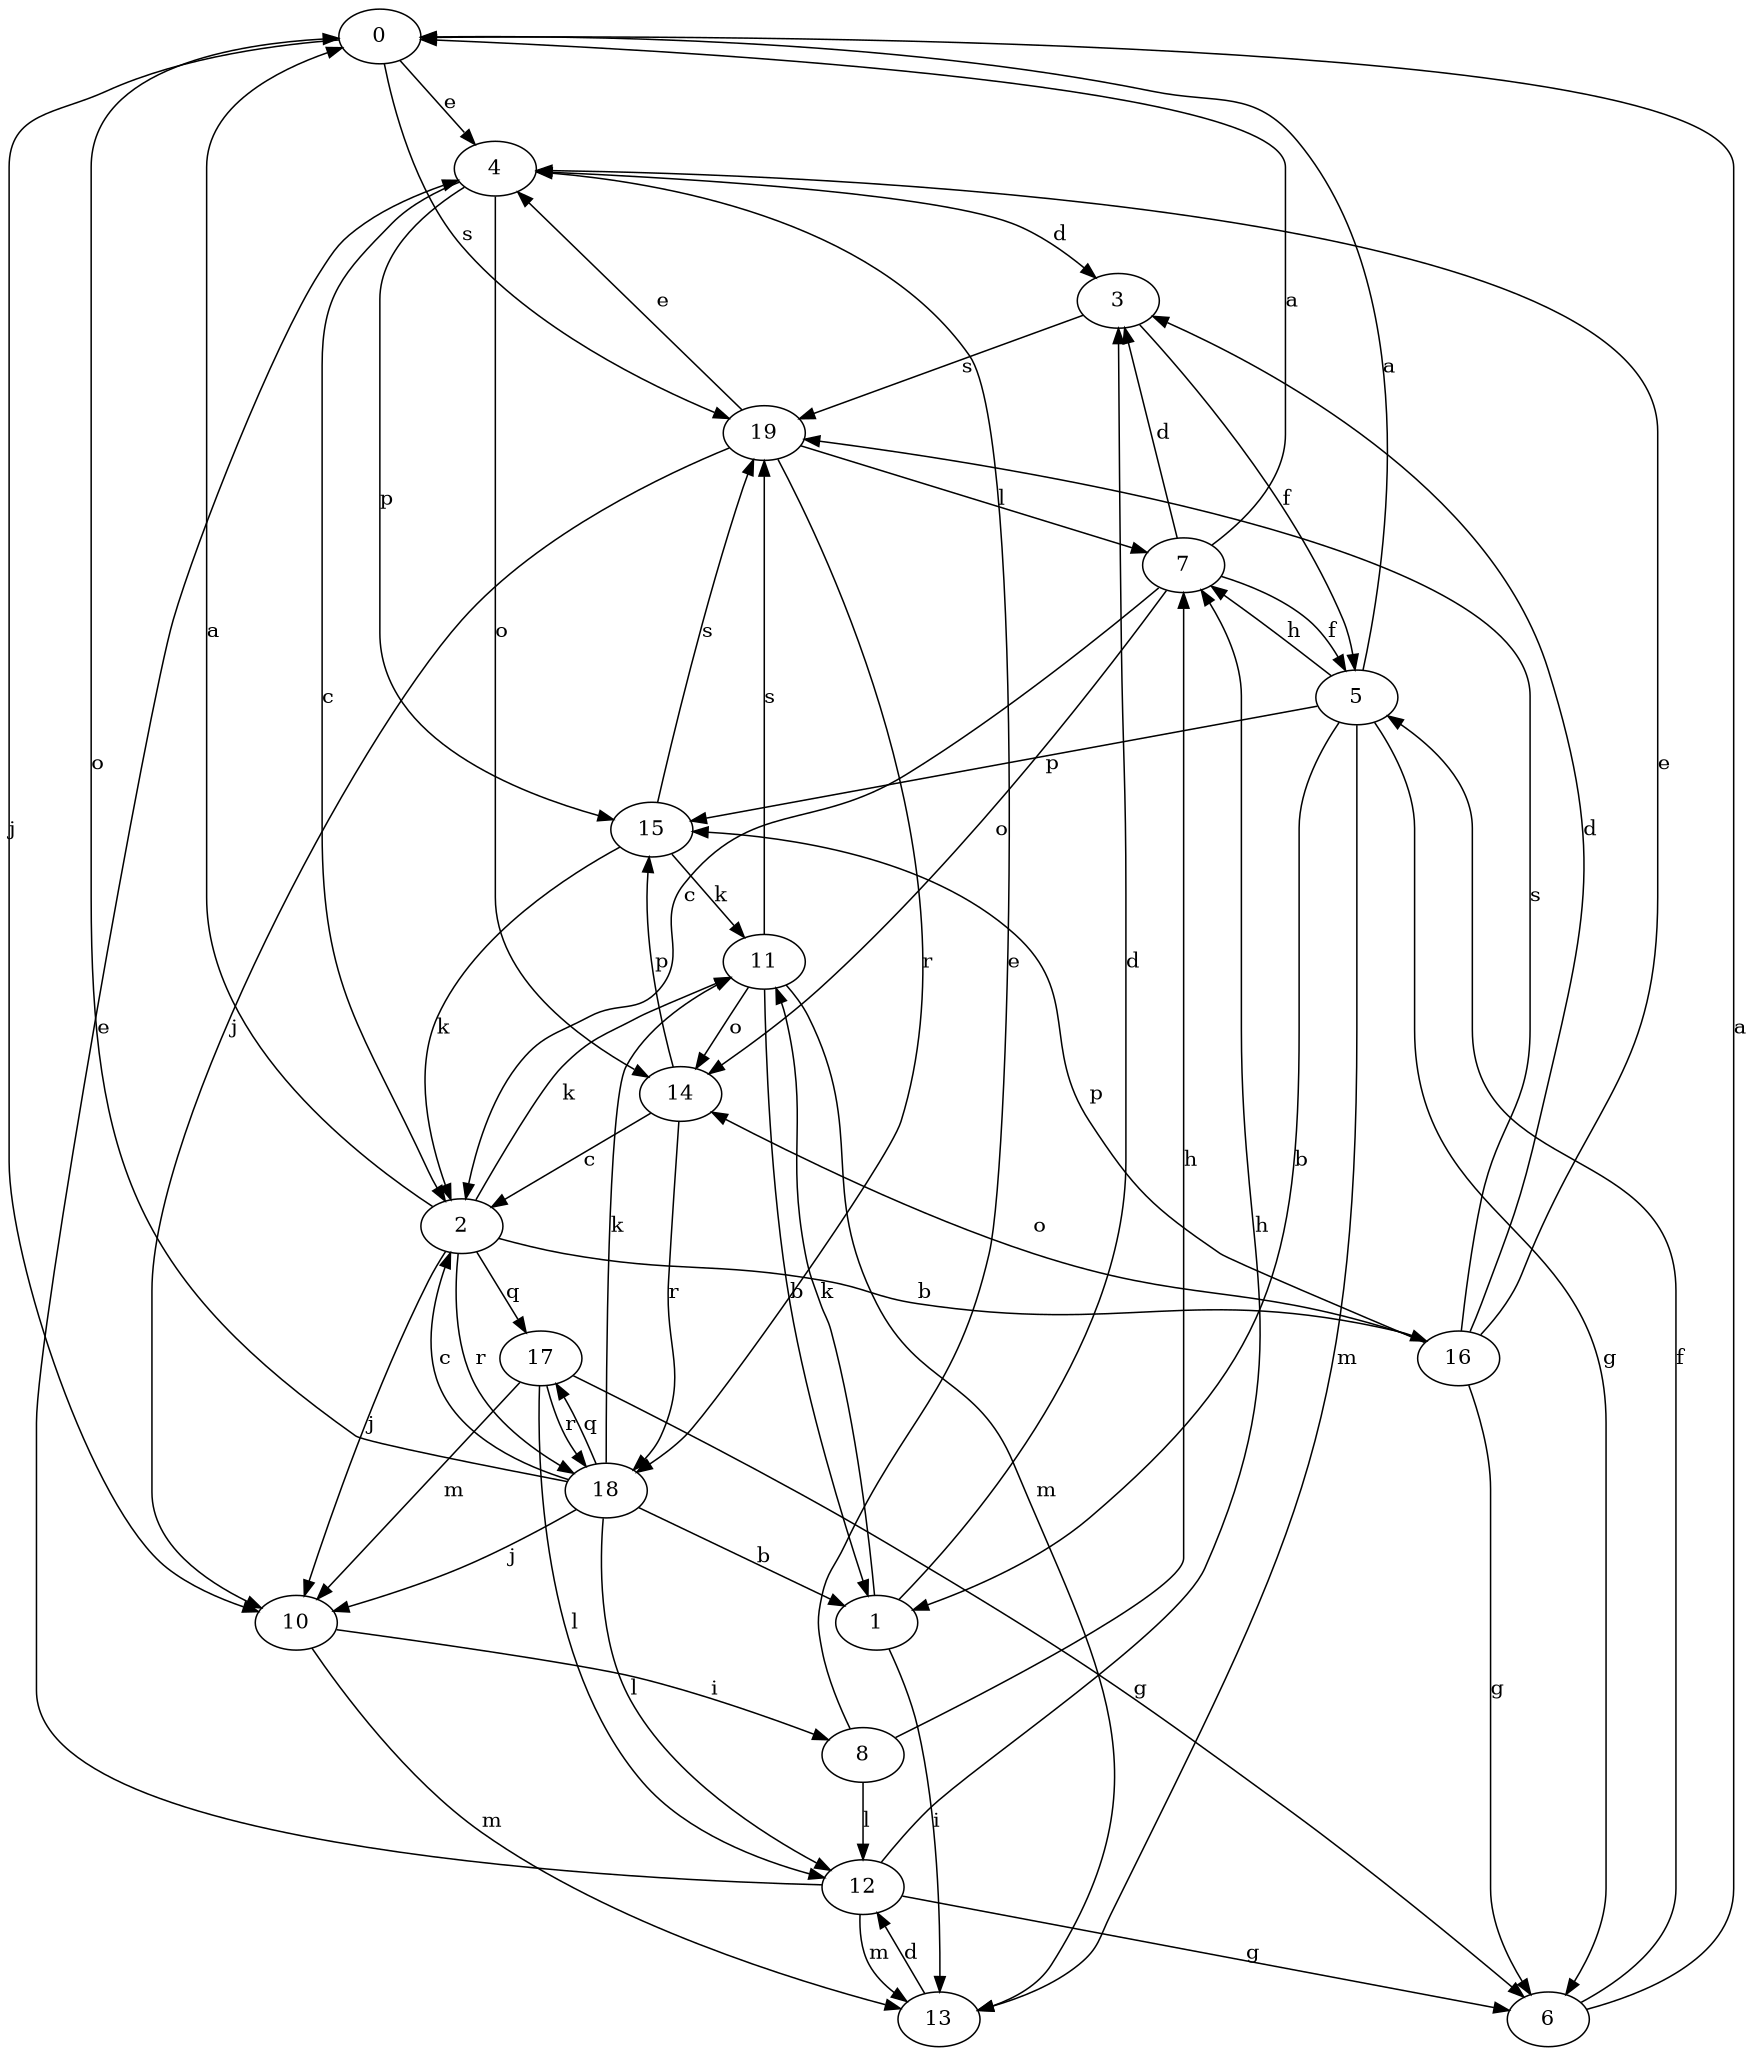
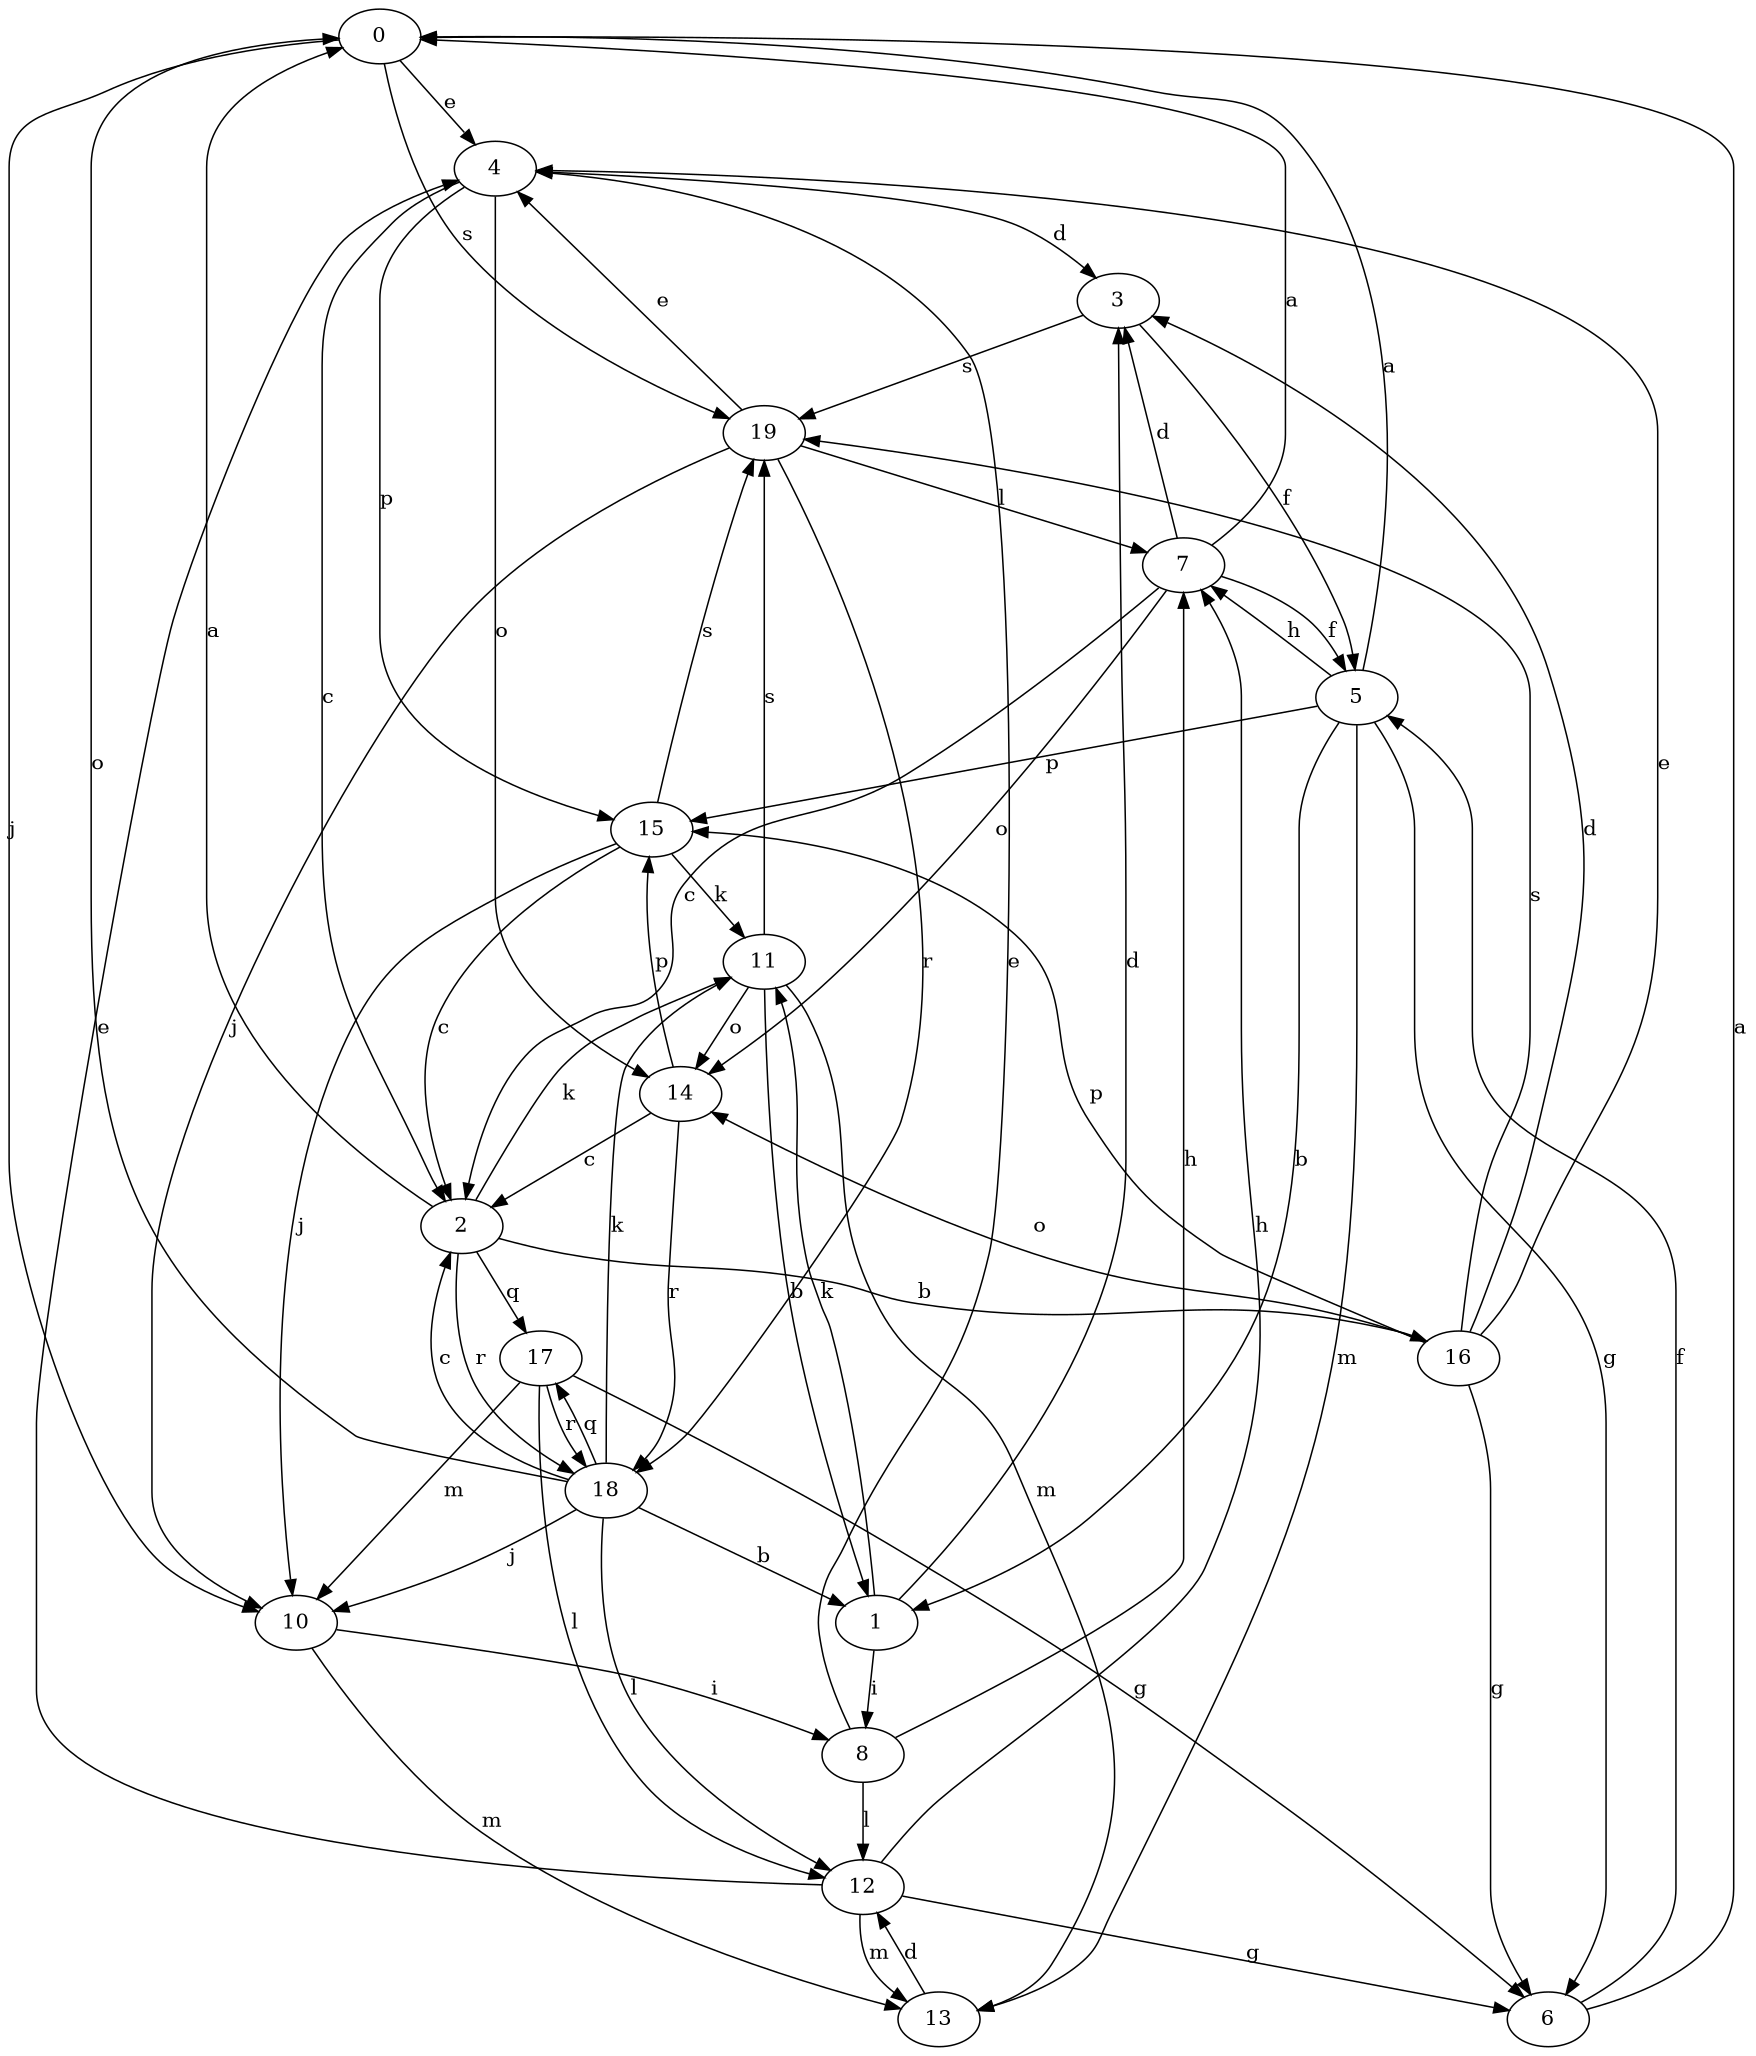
edge "15" -> "2": label "k" -> "c"
edge "2" -> "10": now "15" -> "10"
edge "1" -> "13": now "1" -> "8"
